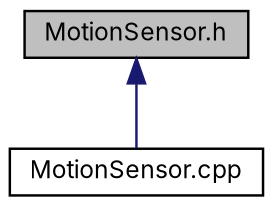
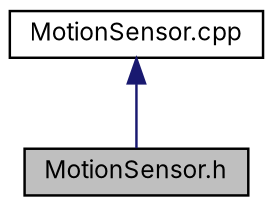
edge "MotionSensor.cpp" -> "MotionSensor.h": reversed
